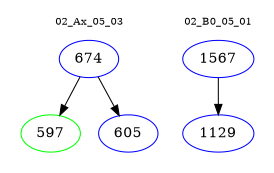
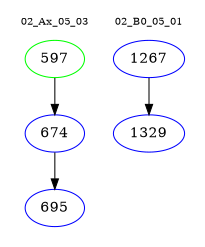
node "1567": label "1567" -> "1267"
edge "674" -> "597": reversed
node "605": label "605" -> "695"
node "1129": label "1129" -> "1329"
